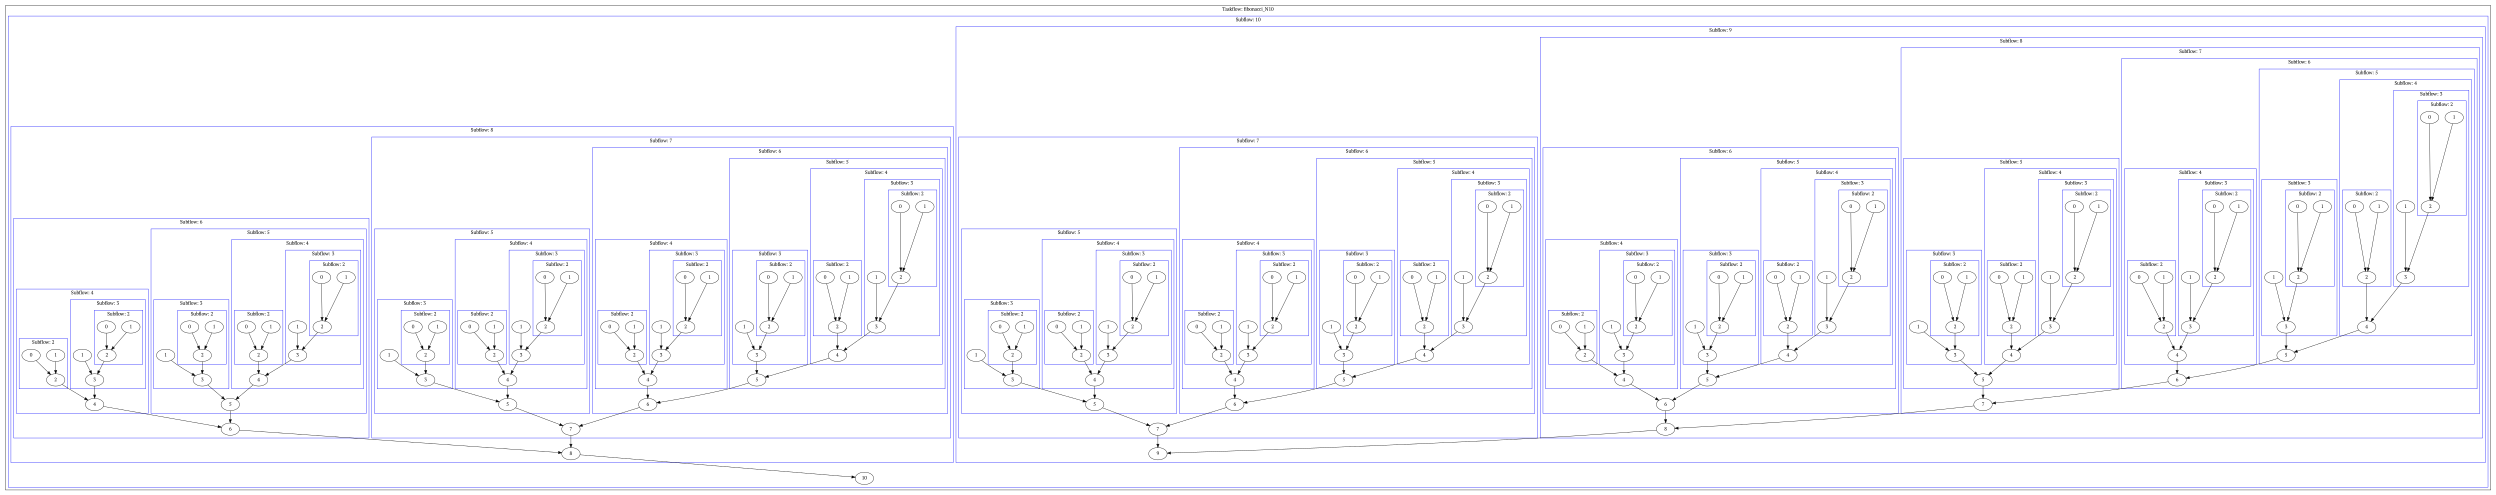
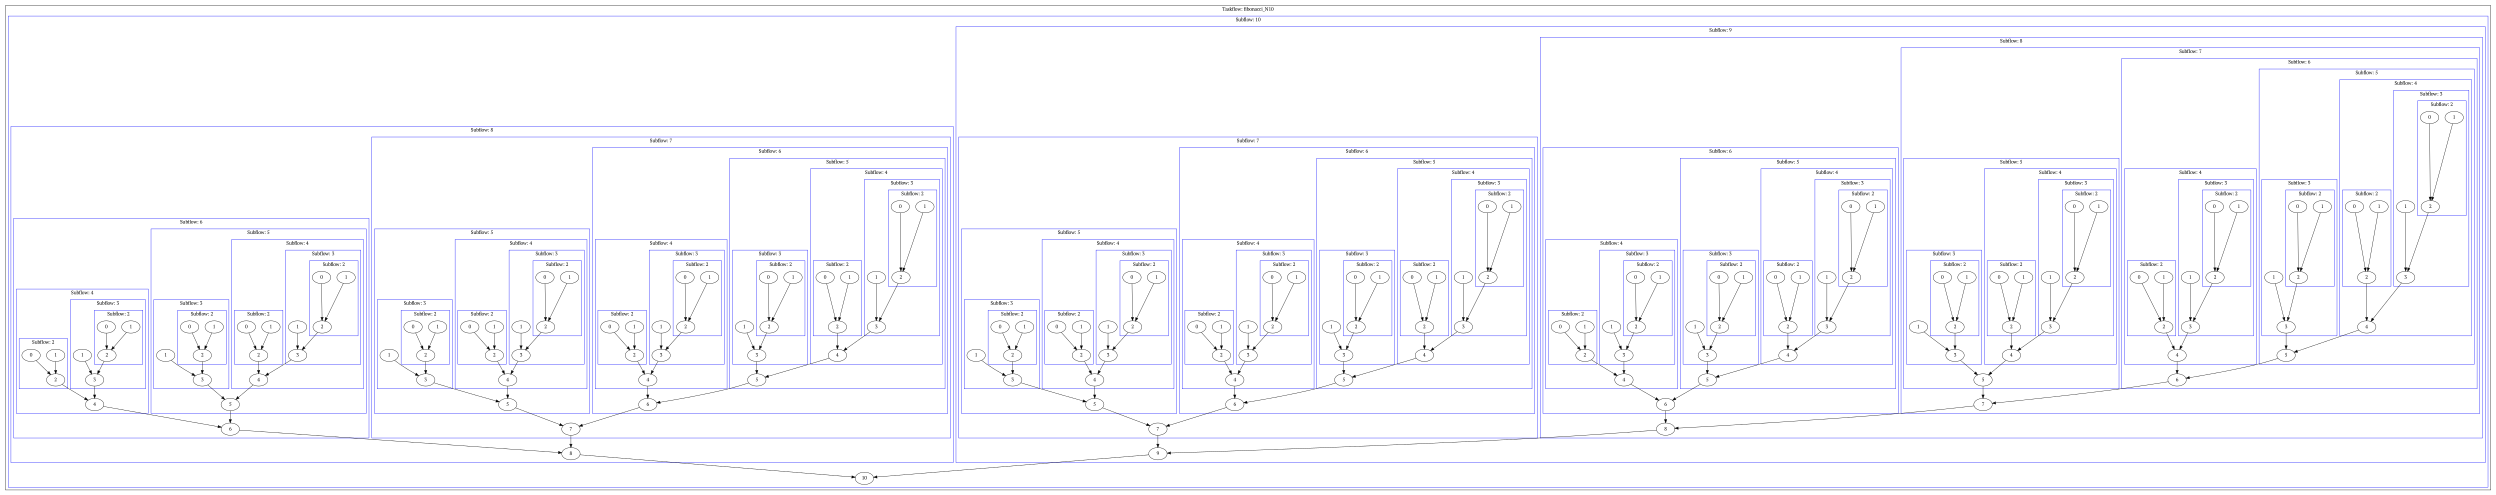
edge "9" -> "10": added
